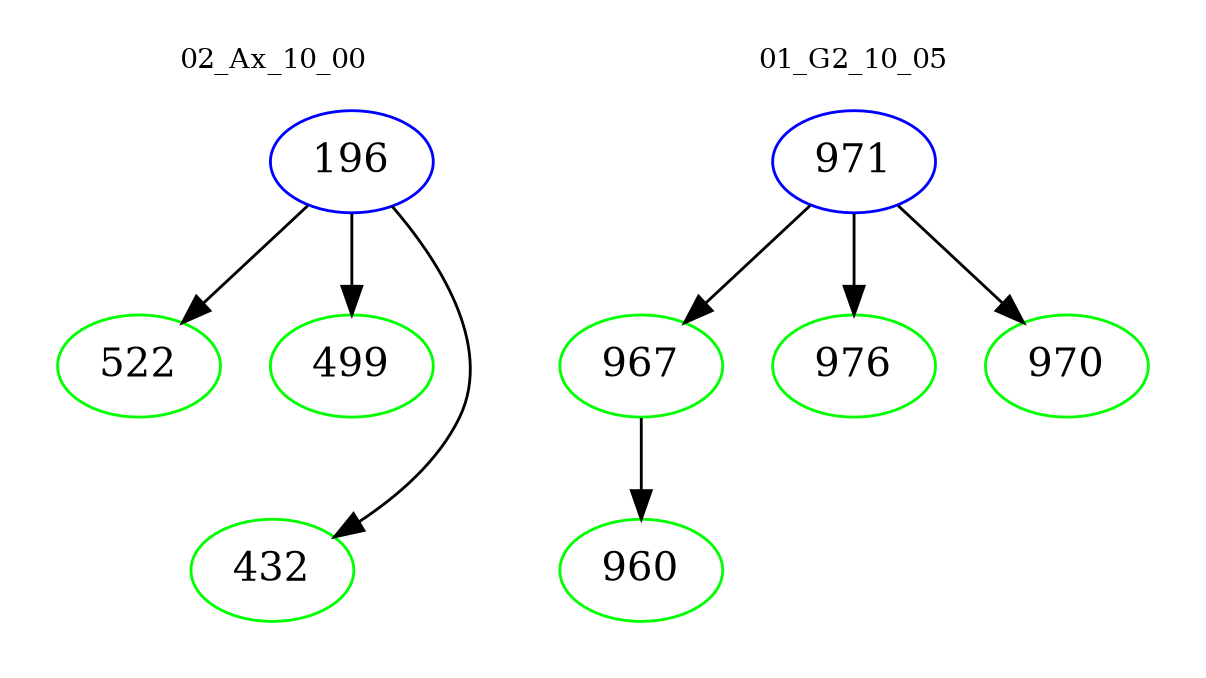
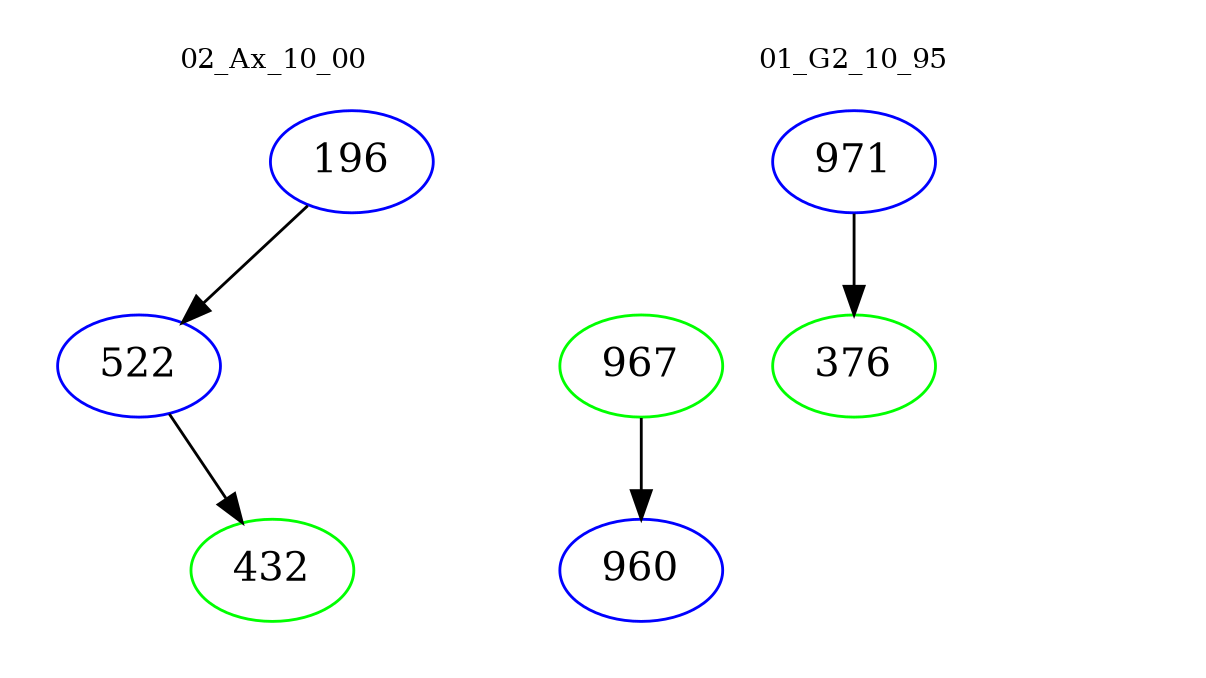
cluster "01_G2_10_05": label "01_G2_10_05" -> "01_G2_10_95"
edge "971" -> "967": removed
node "522": color green -> blue
node "499": removed
node "976": label "976" -> "376"
node "970": removed
edge "196" -> "432": now "522" -> "432"
node "960": color green -> blue
